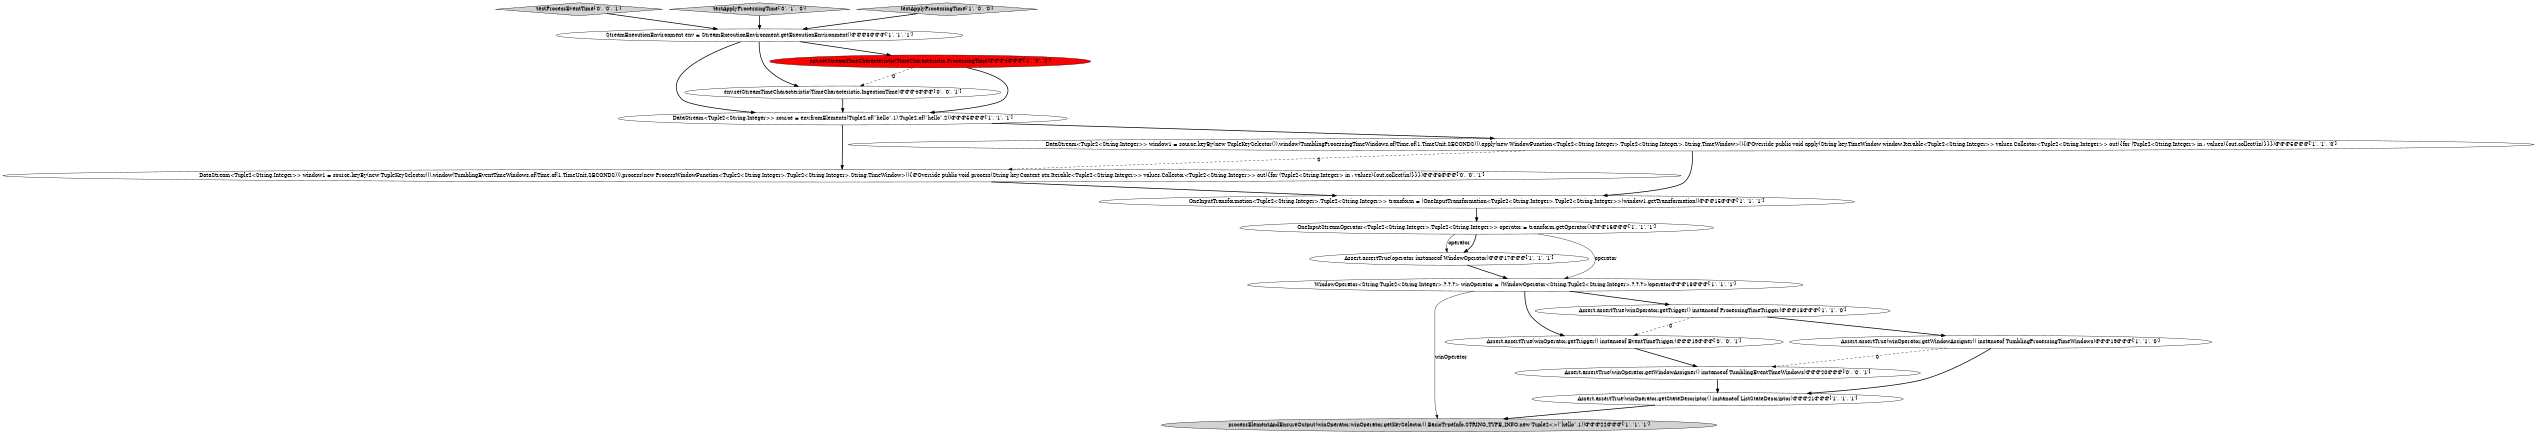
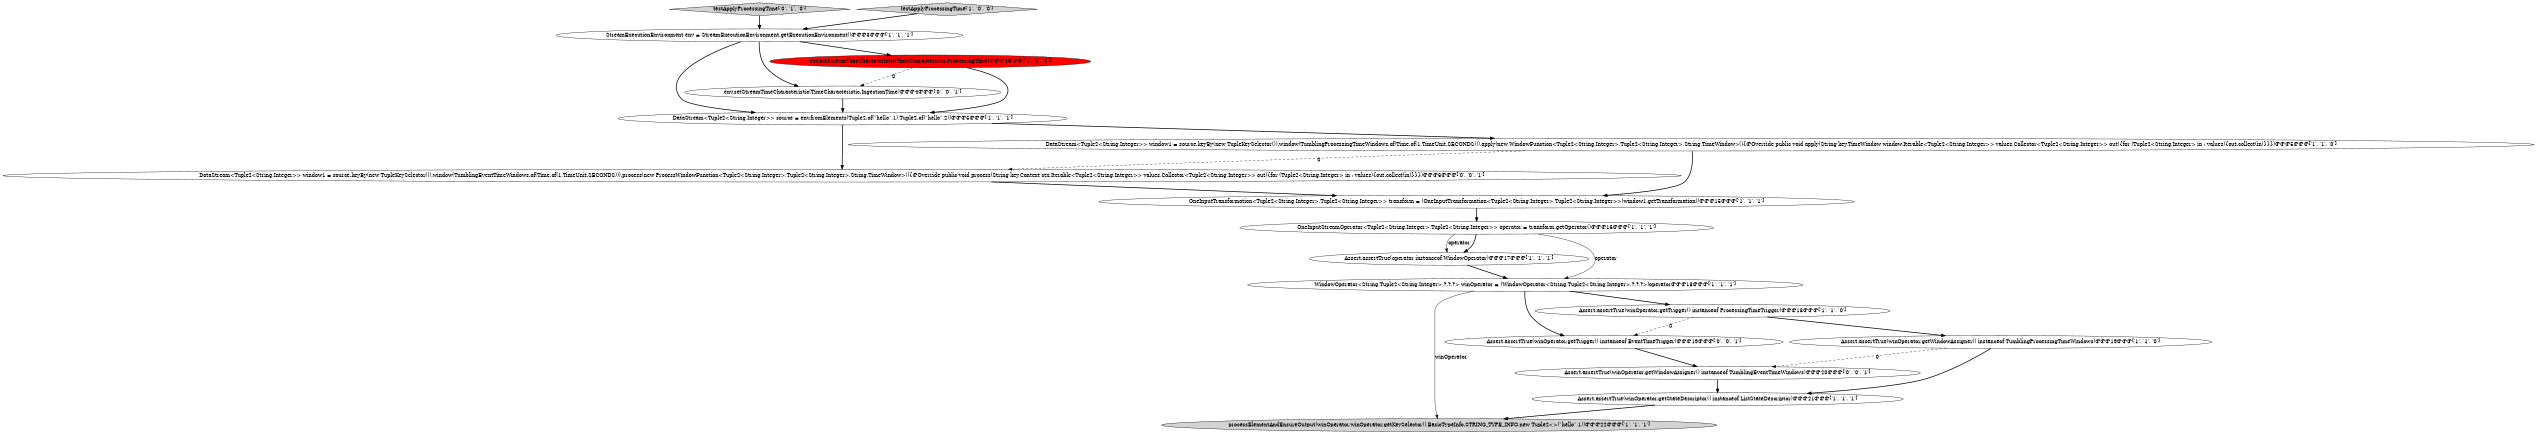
node "testProcessEventTime['0', '0', '1']": removed
